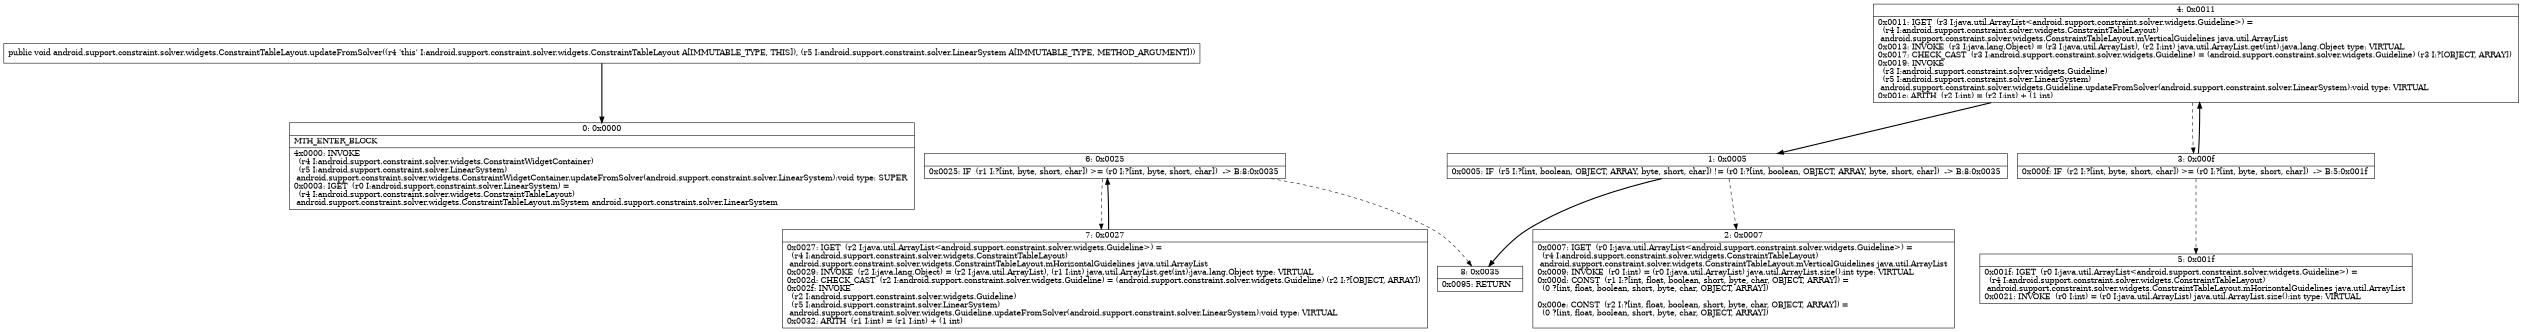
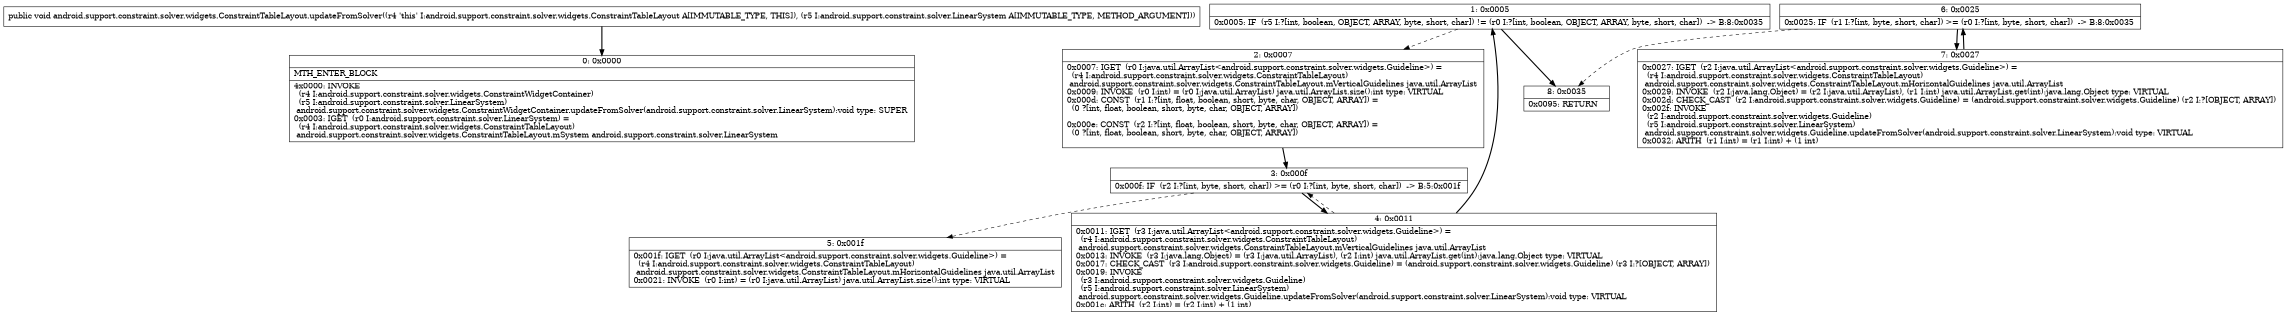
edge "2: 0x0007" -> "3: 0x000f": added
edge "6: 0x0025" -> "7: 0x0027": style dashed -> bold
